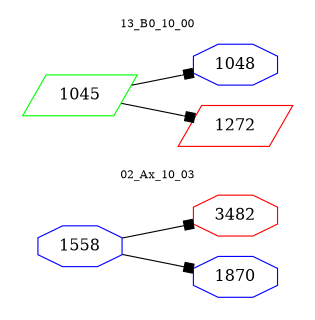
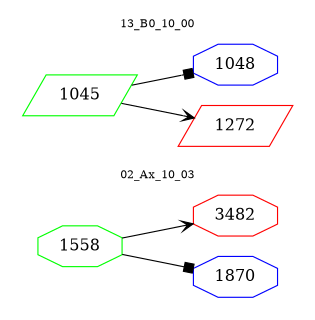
edge "1045" -> "1272": arrowhead box -> vee
edge "1558" -> "3482": arrowhead box -> vee
node "1558": color blue -> green
